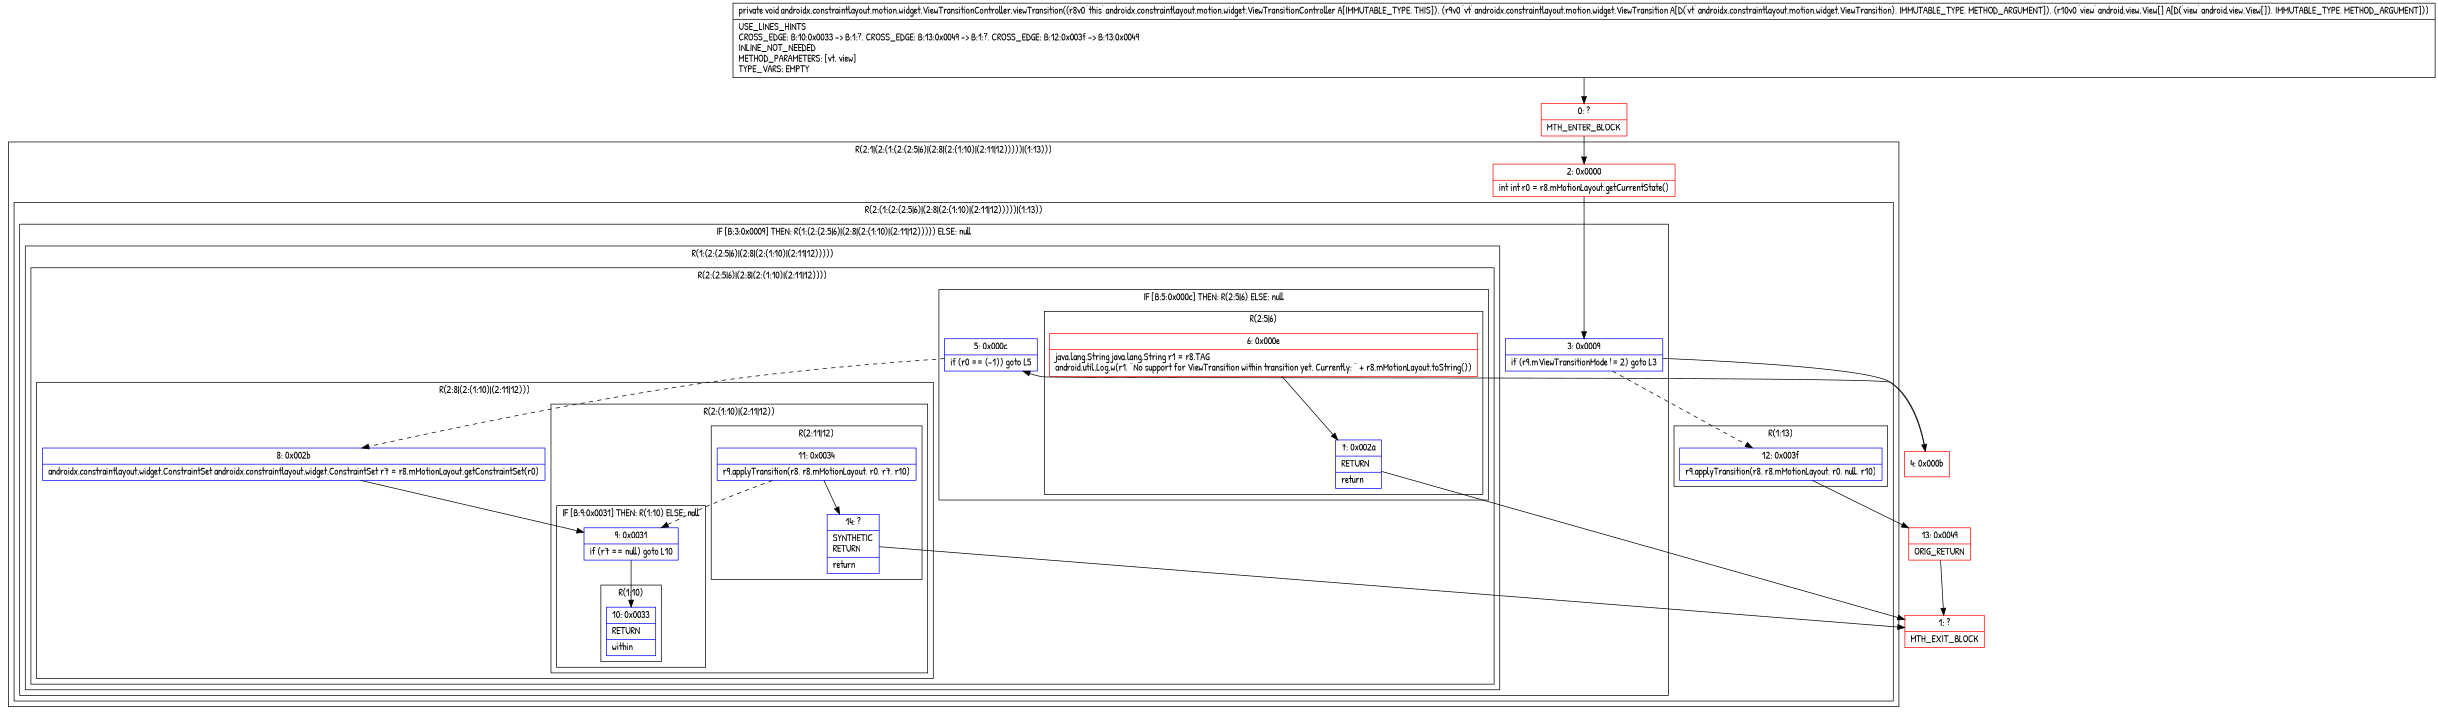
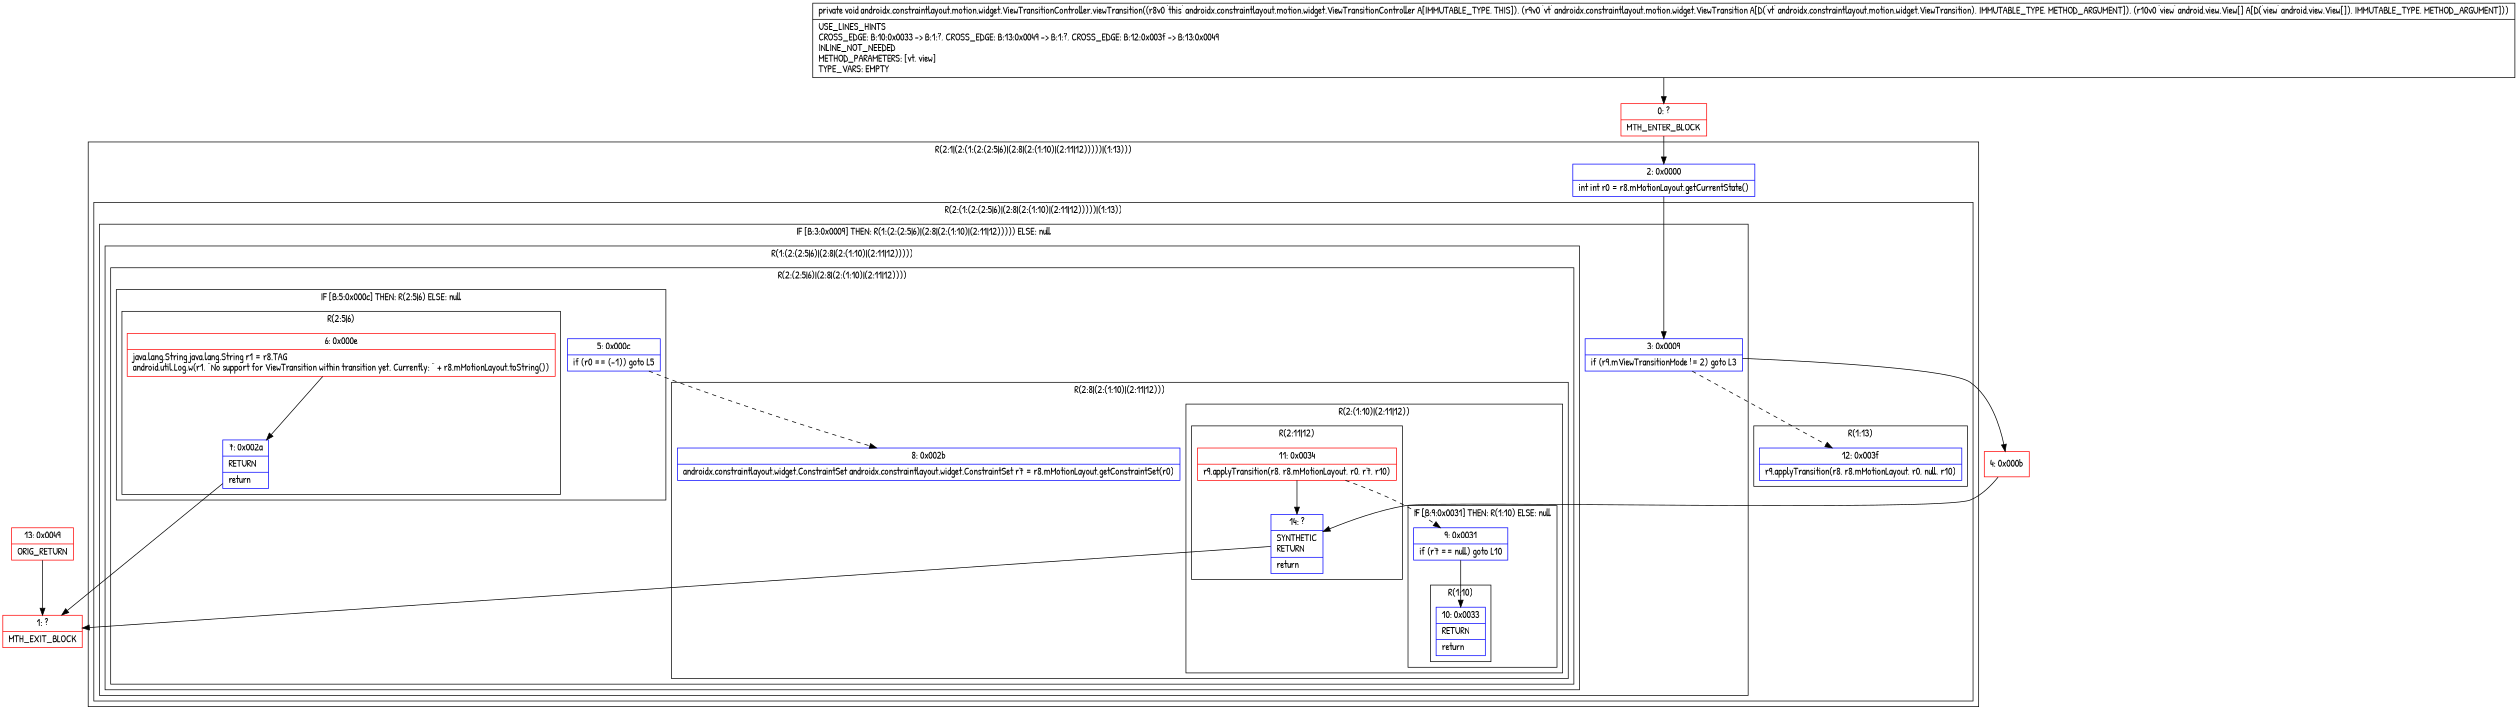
node "2: 0x0000": color red -> blue
edge "4: 0x000b" -> "5: 0x000c": now "4: 0x000b" -> "14: ?"
node "11: 0x0034": color blue -> red
edge "12: 0x003f" -> "13: 0x0049": removed
edge "8: 0x002b" -> "9: 0x0031": removed
node "10: 0x0033": text "within" -> "return"
